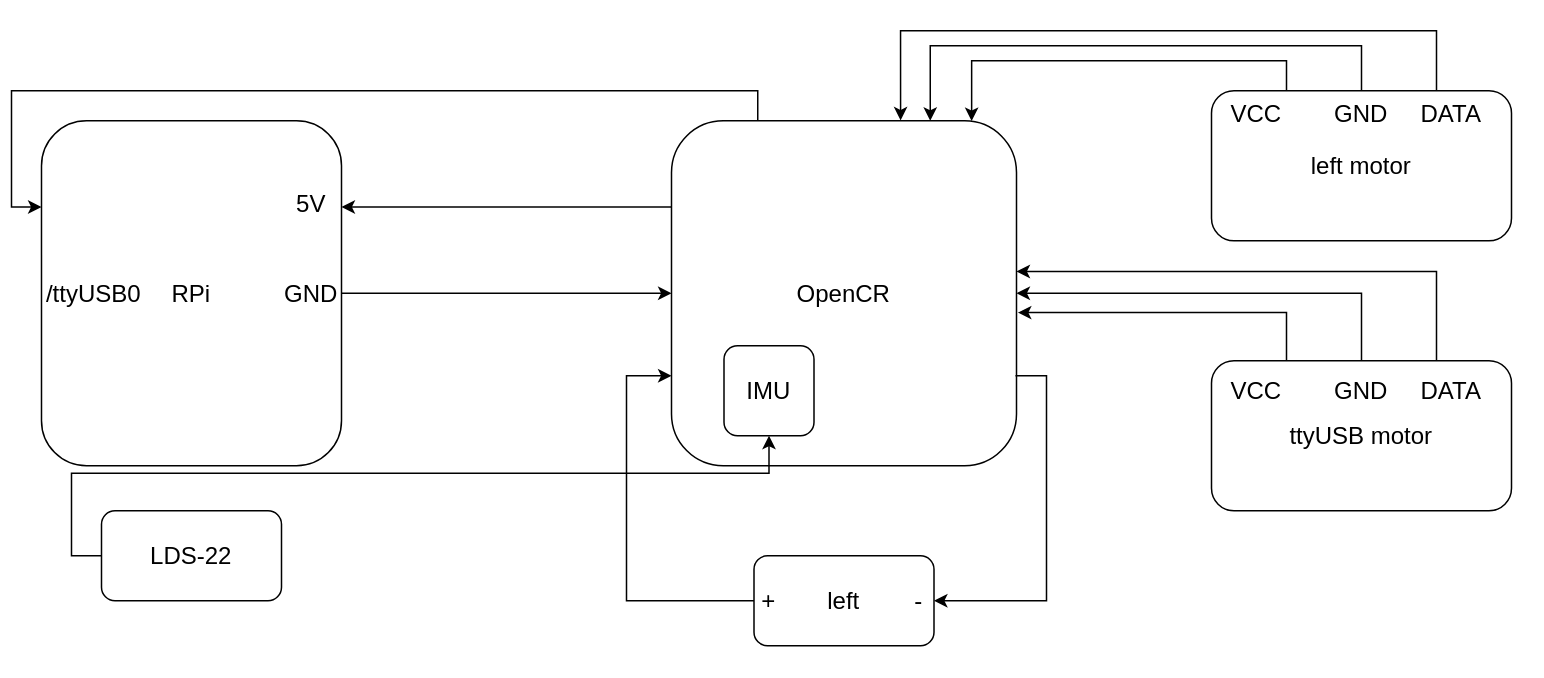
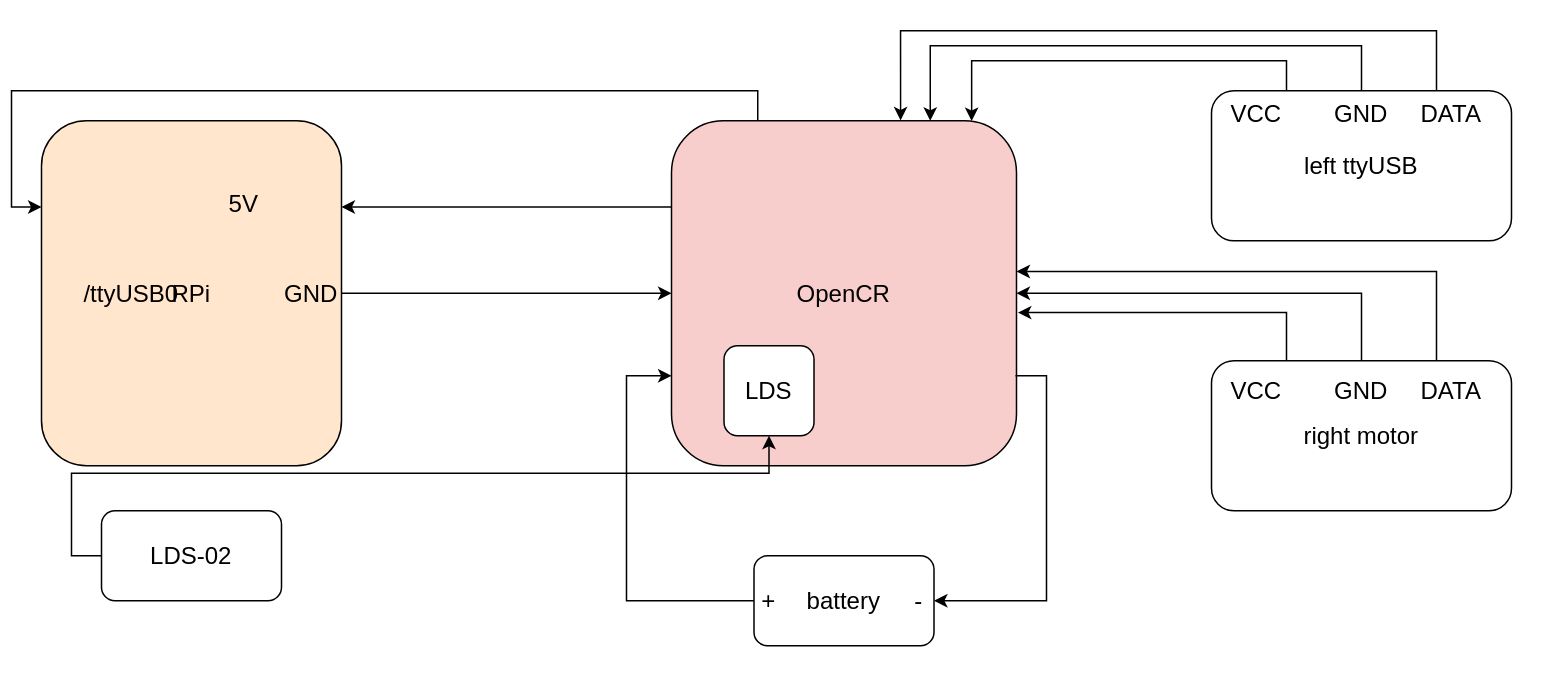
node "left motor": label "left motor" -> "left ttyUSB"
node "5V": moved (311, 203) -> (244, 203)
node "/ttyUSB0": moved (94, 293) -> (131, 293)
node "RPi": fillcolor #ffffff -> #ffe6cc
node "OpenCR": fillcolor #ffffff -> #f8cecc
node "IMU": label "IMU" -> "LDS"
node "ttyUSB motor": label "ttyUSB motor" -> "right motor"
node "LDS-22": label "LDS-22" -> "LDS-02"
node "left": label "left" -> "battery"
